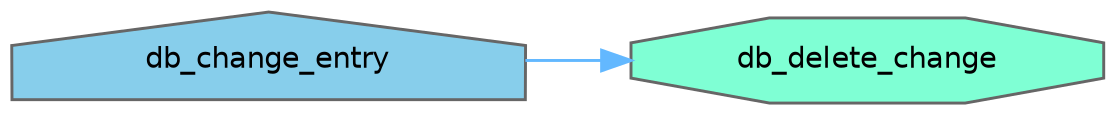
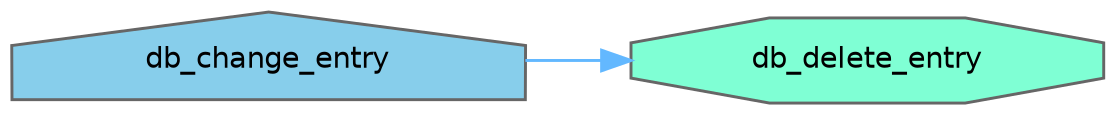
node "db_delete_change": label "db_delete_change" -> "db_delete_entry"
